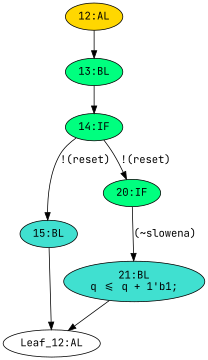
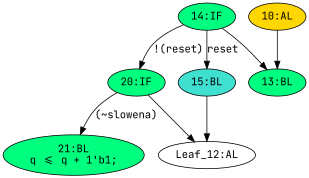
node "12:AL": label "12:AL" -> "10:AL"
edge "13:BL" -> "14:IF": reversed
edge "14:IF" -> "15:BL": label "!(reset)" -> "reset"
node "21:BL q <= q + 1'b1;": fillcolor turquoise -> springgreen
edge "21:BL q <= q + 1'b1;" -> "Leaf_12:AL": now "20:IF" -> "Leaf_12:AL"
